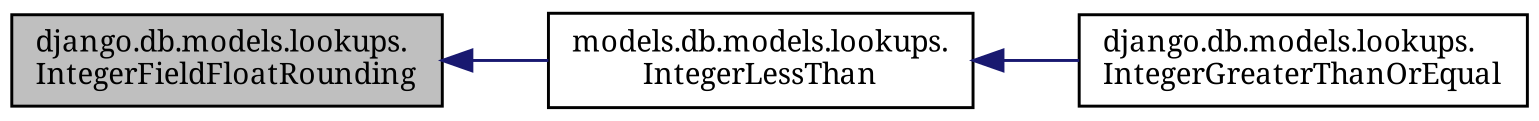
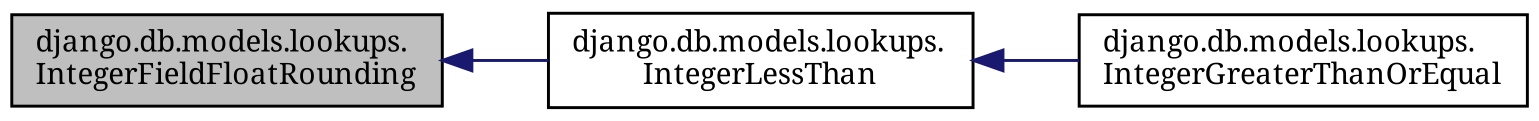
node "models.db.models.lookups. IntegerLessThan": label "models.db.models.lookups. IntegerLessThan" -> "django.db.models.lookups. IntegerLessThan"
